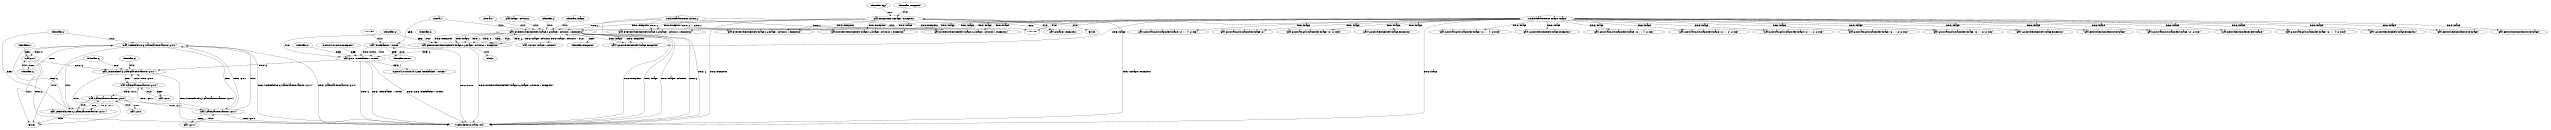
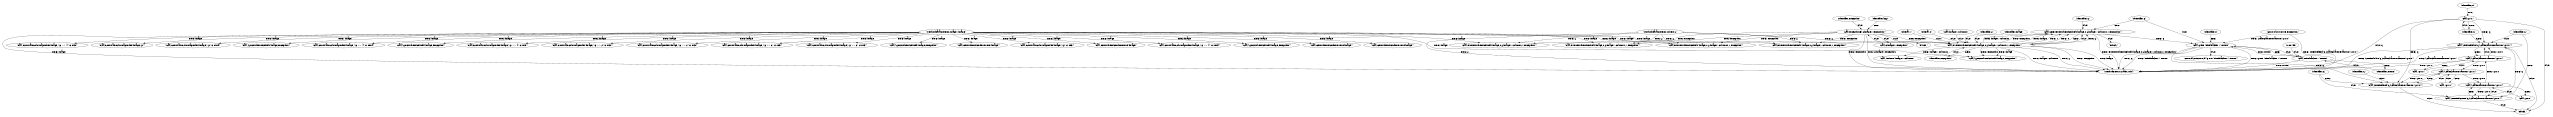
edge "(Call,exception=(&image->exception))" -> "(Call,&image->exception)": label "CFG: " -> "AST: "
edge "(Literal,1)" -> "(Call,(PixelPacket *) NULL)": now "(Call,q == (PixelPacket *) NULL)" -> "(Call,(PixelPacket *) NULL)"
node "1000105": removed
edge "(Call,SetPixelBlue(q,ScaleCharToQuantum(*p++)))" -> "(Call,q++)": reversed
edge "(ControlStructure,exception;)" -> "(Call,q == (PixelPacket *) NULL)": label "CFG: " -> "DDG: ScaleCharToQuantum(*p++)"
edge "(Call,q == (PixelPacket *) NULL)" -> "(ControlStructure,if (q == (PixelPacket *) NULL))": label "DDG: 1" -> "AST: "
edge "(Call,q++)" -> "(MethodReturn,static void)": label "DDG: q" -> "AST: q"
edge "(Call,SetPixelRed(q,ScaleCharToQuantum(*p++)))" -> "(MethodReturn,static void)": now "(ControlStructure,exception;)" -> "(MethodReturn,static void)"
